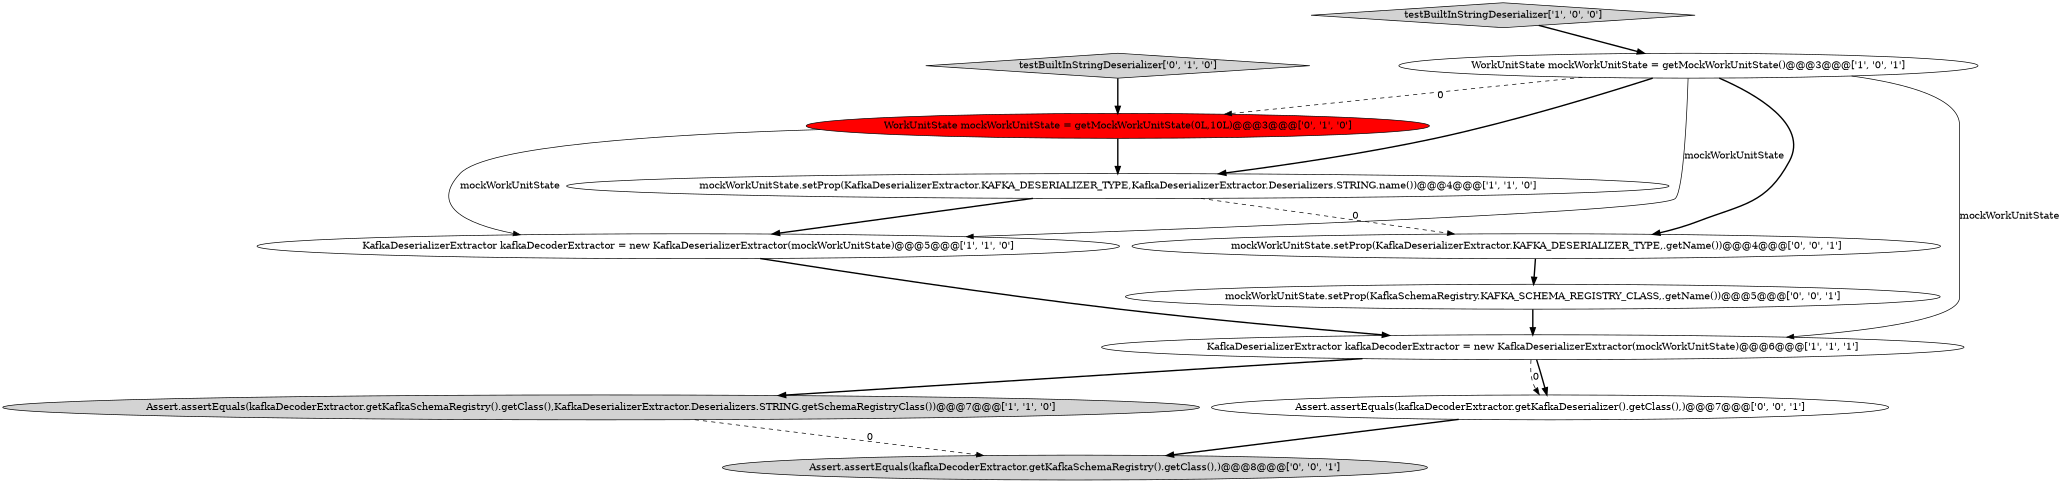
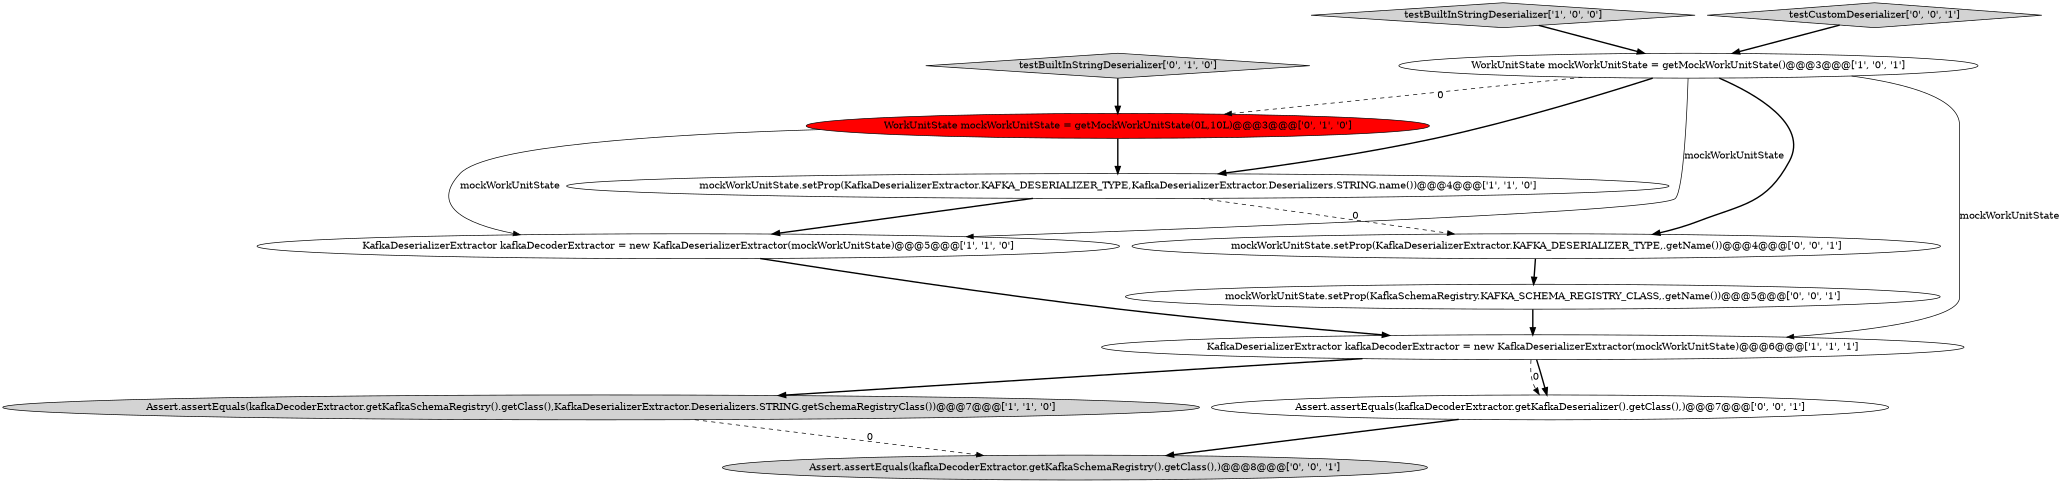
node "testCustomDeserializer['0', '0', '1']": added
